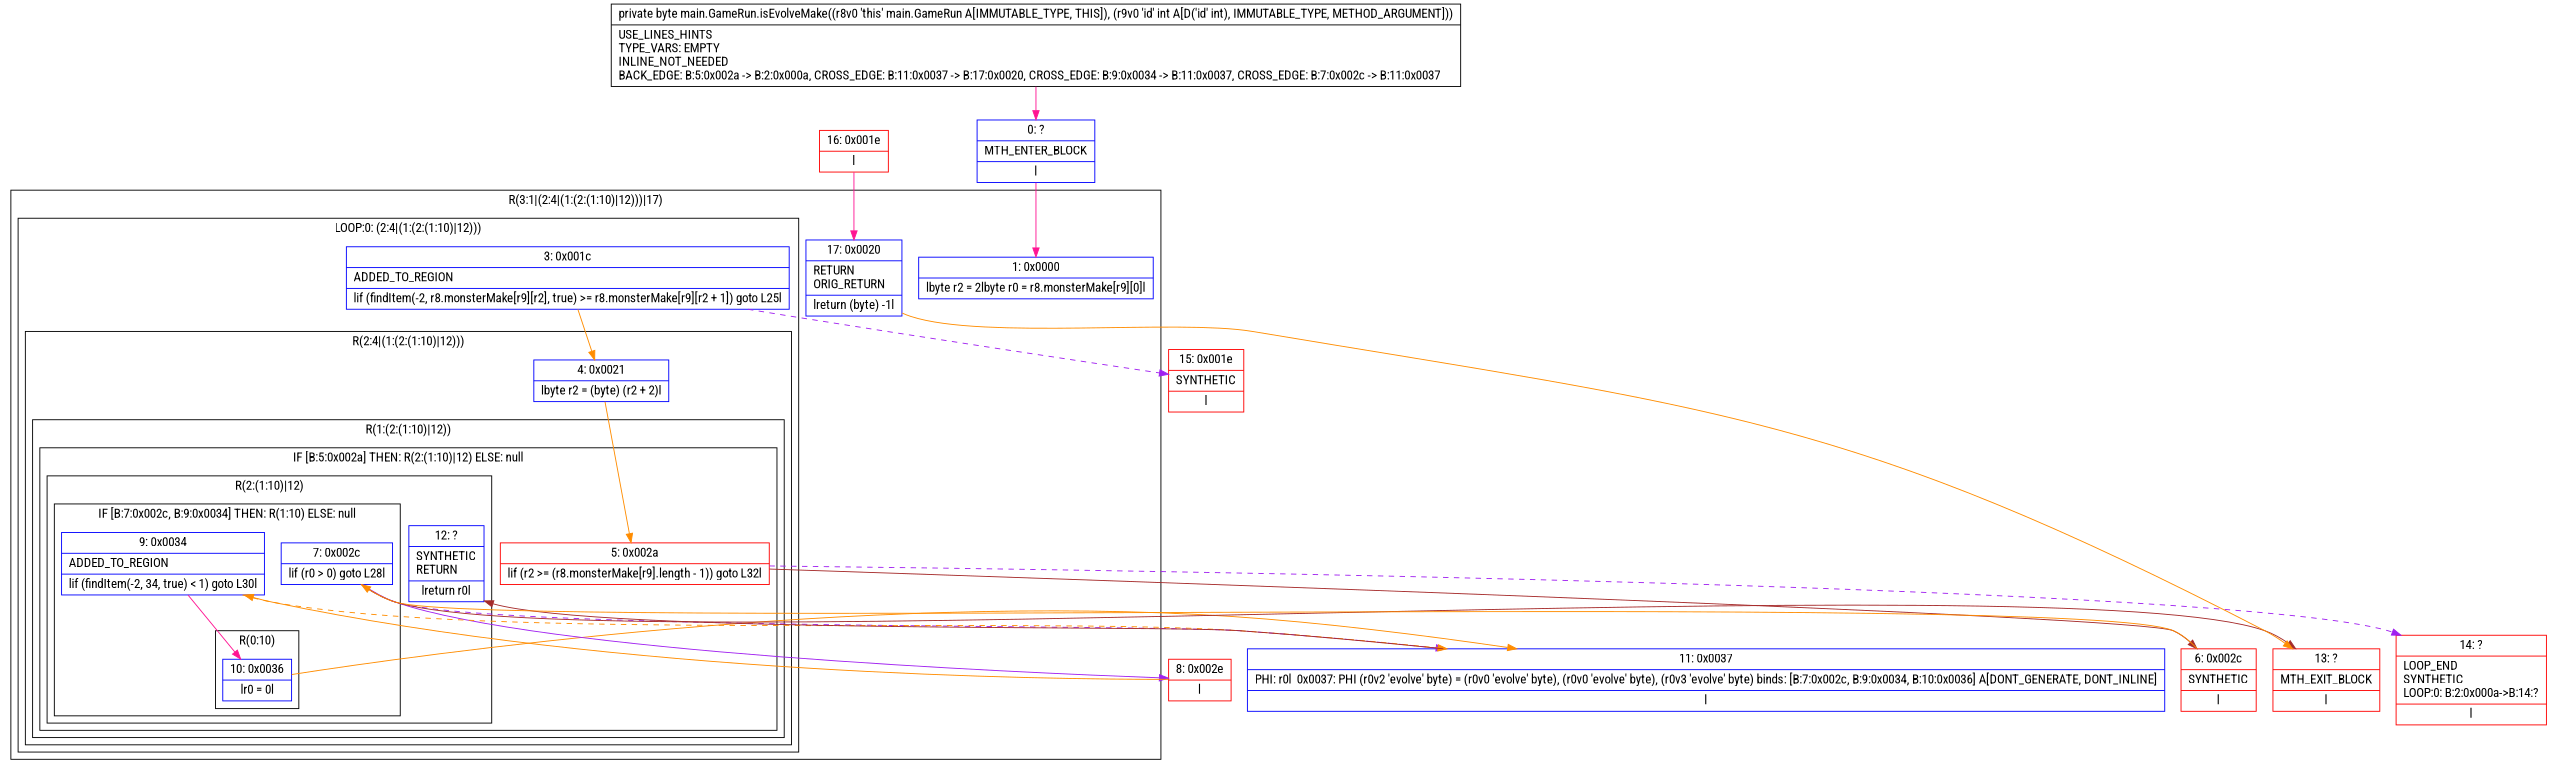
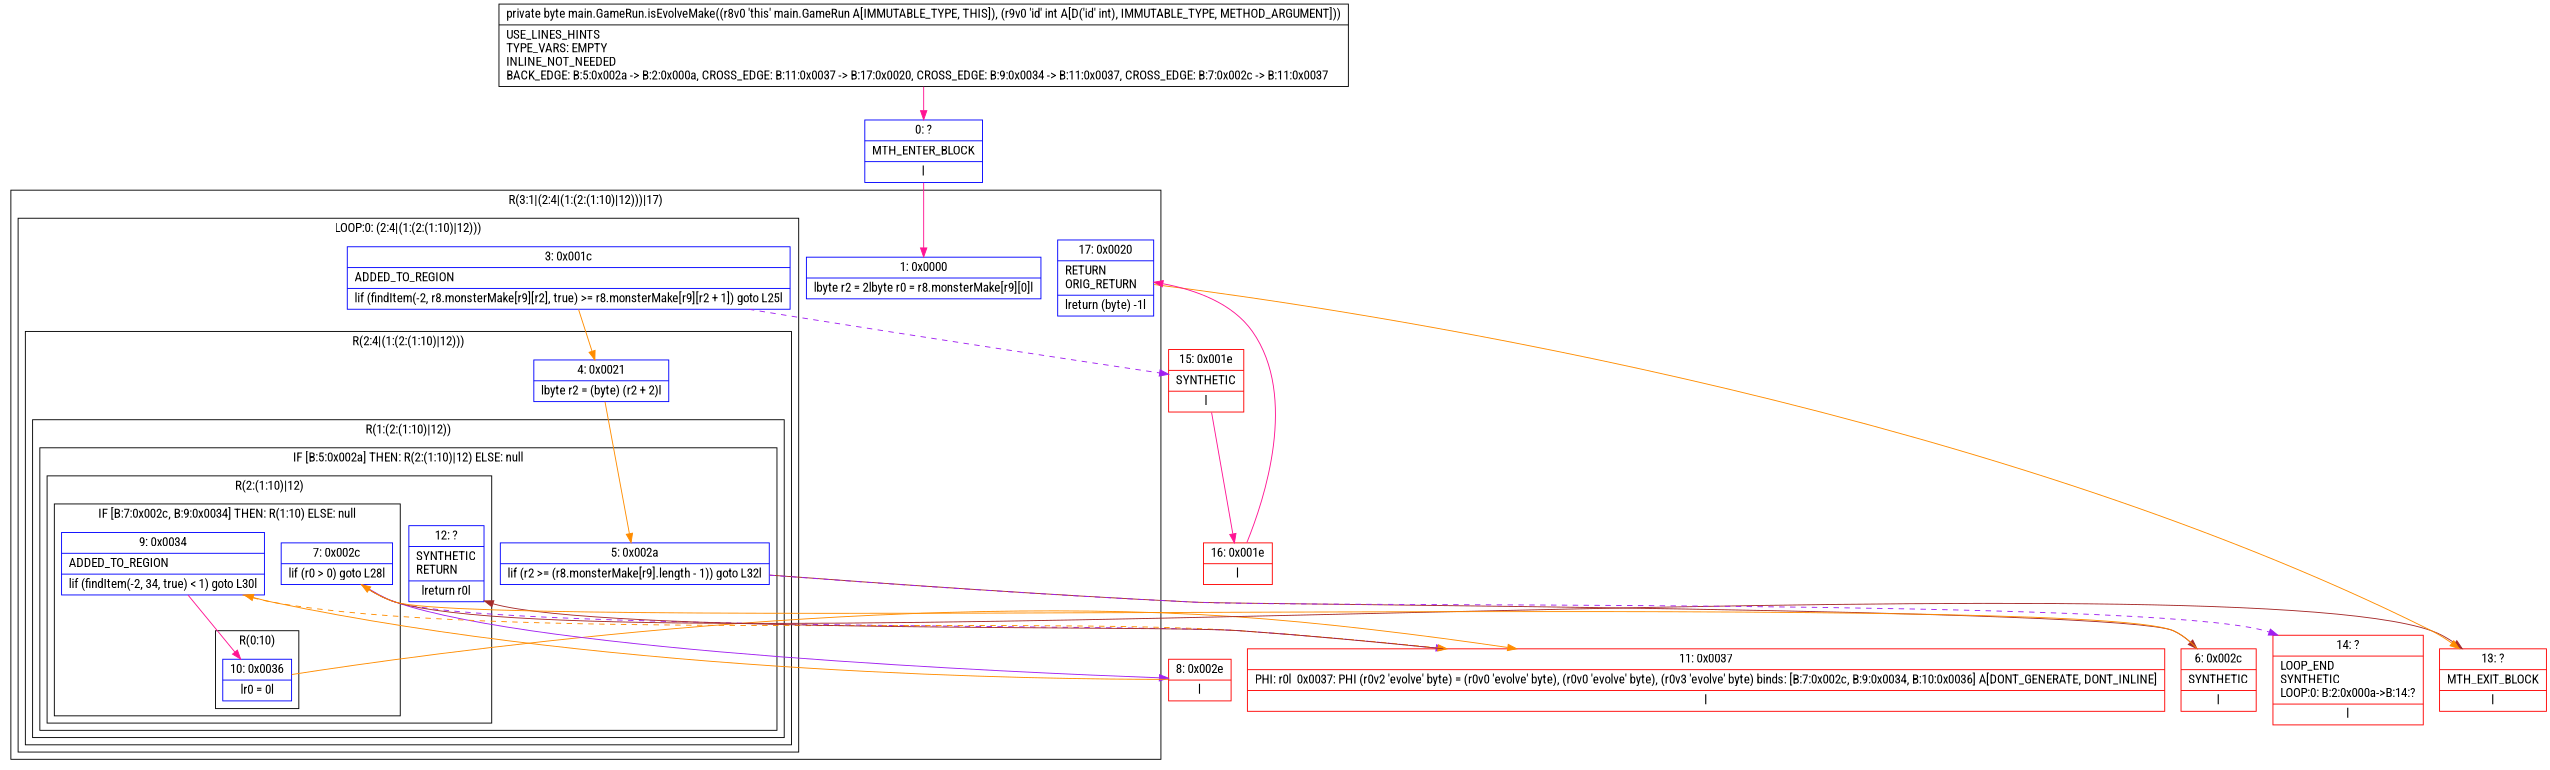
edge "15: 0x001e" -> "16: 0x001e": added
node "5: 0x002a": color red -> blue
node "11: 0x0037": color blue -> red
